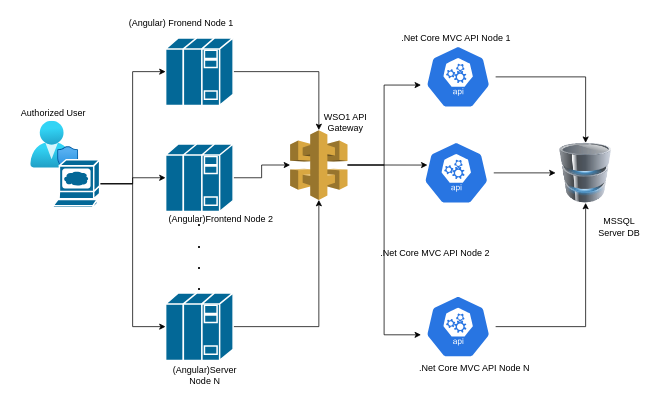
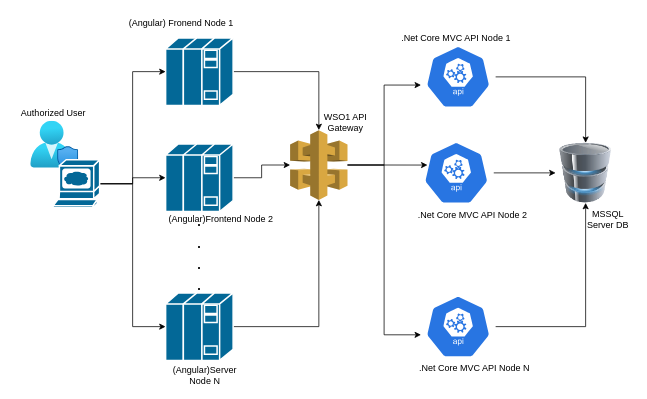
node "MSSQL Server DB": moved (619, 227) -> (608, 219)
node ".Net Core MVC API Node 2": moved (434, 253) -> (472, 215)
